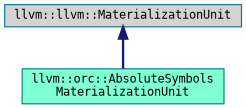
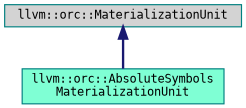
node "llvm::llvm::MaterializationUnit": label "llvm::llvm::MaterializationUnit" -> "llvm::orc::MaterializationUnit"
